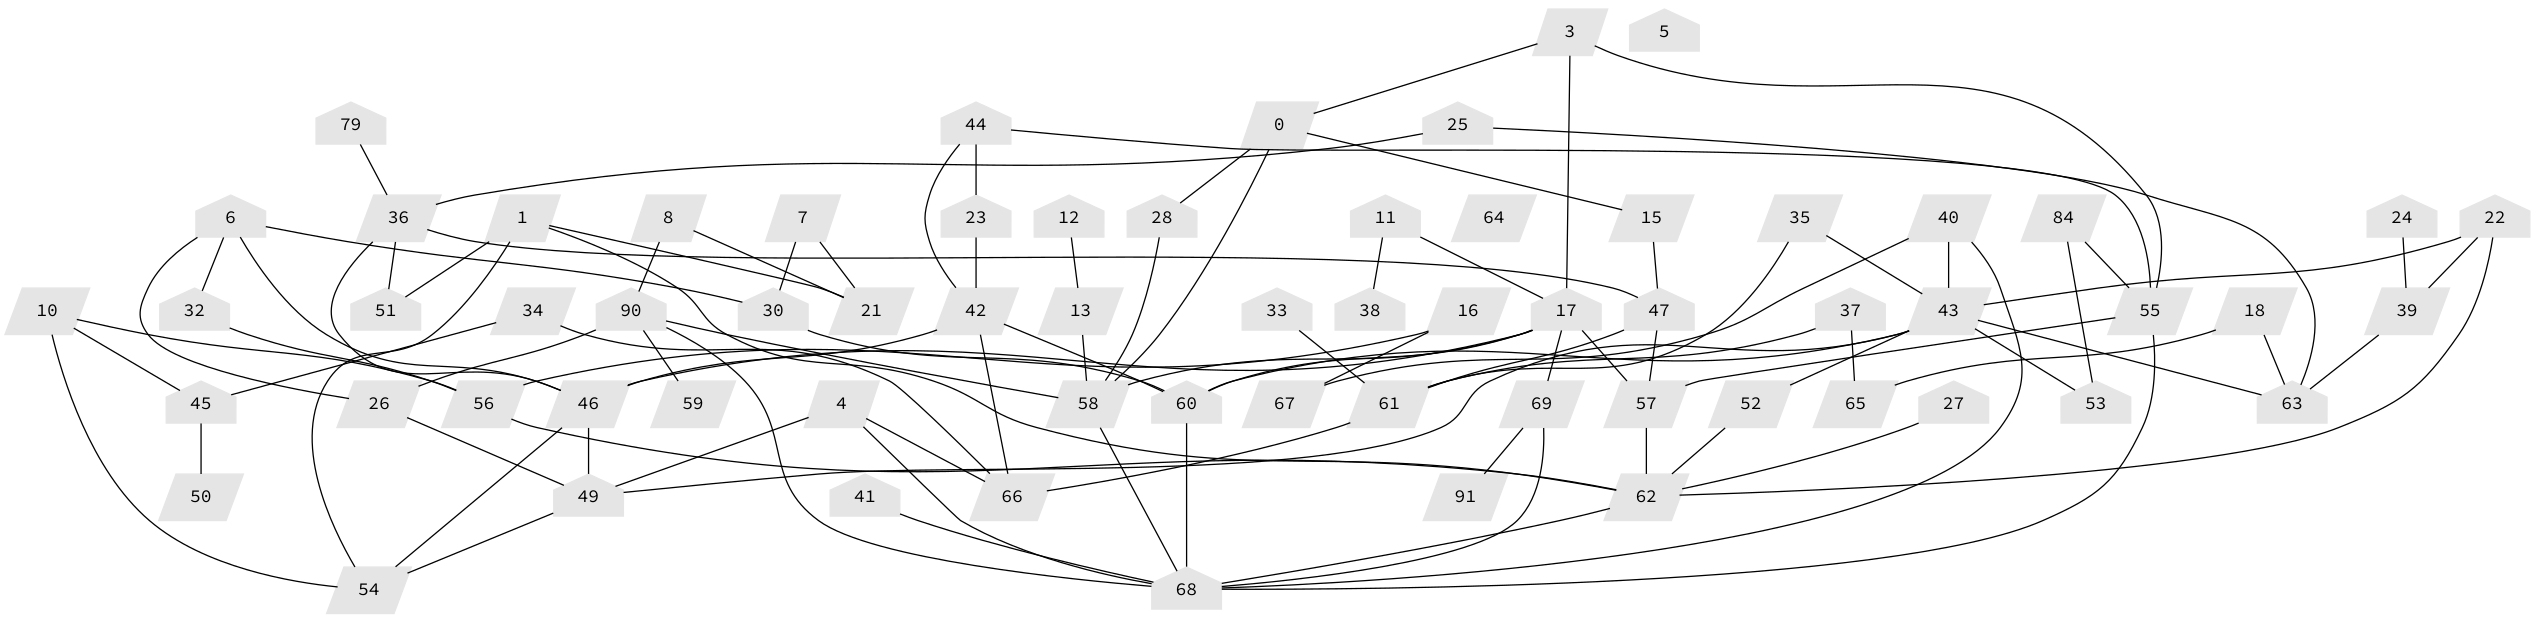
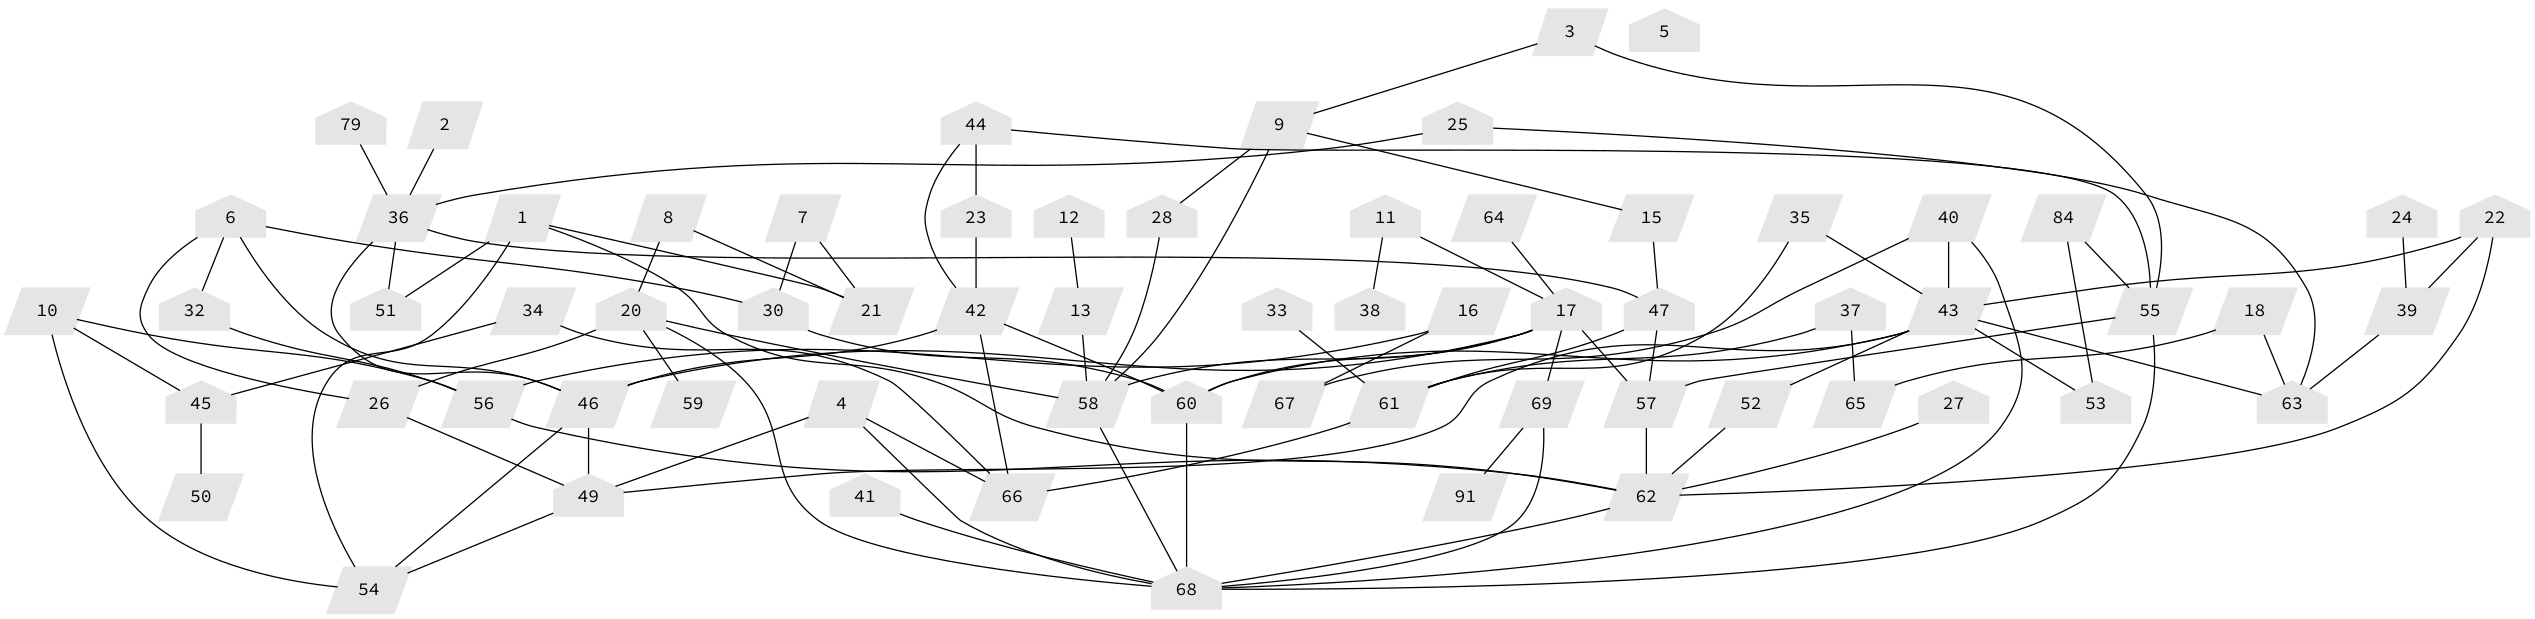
node "2": added
node "0": label "0" -> "9"
edge "3" -- "17": now "64" -- "17"
node "90": label "90" -> "20"
